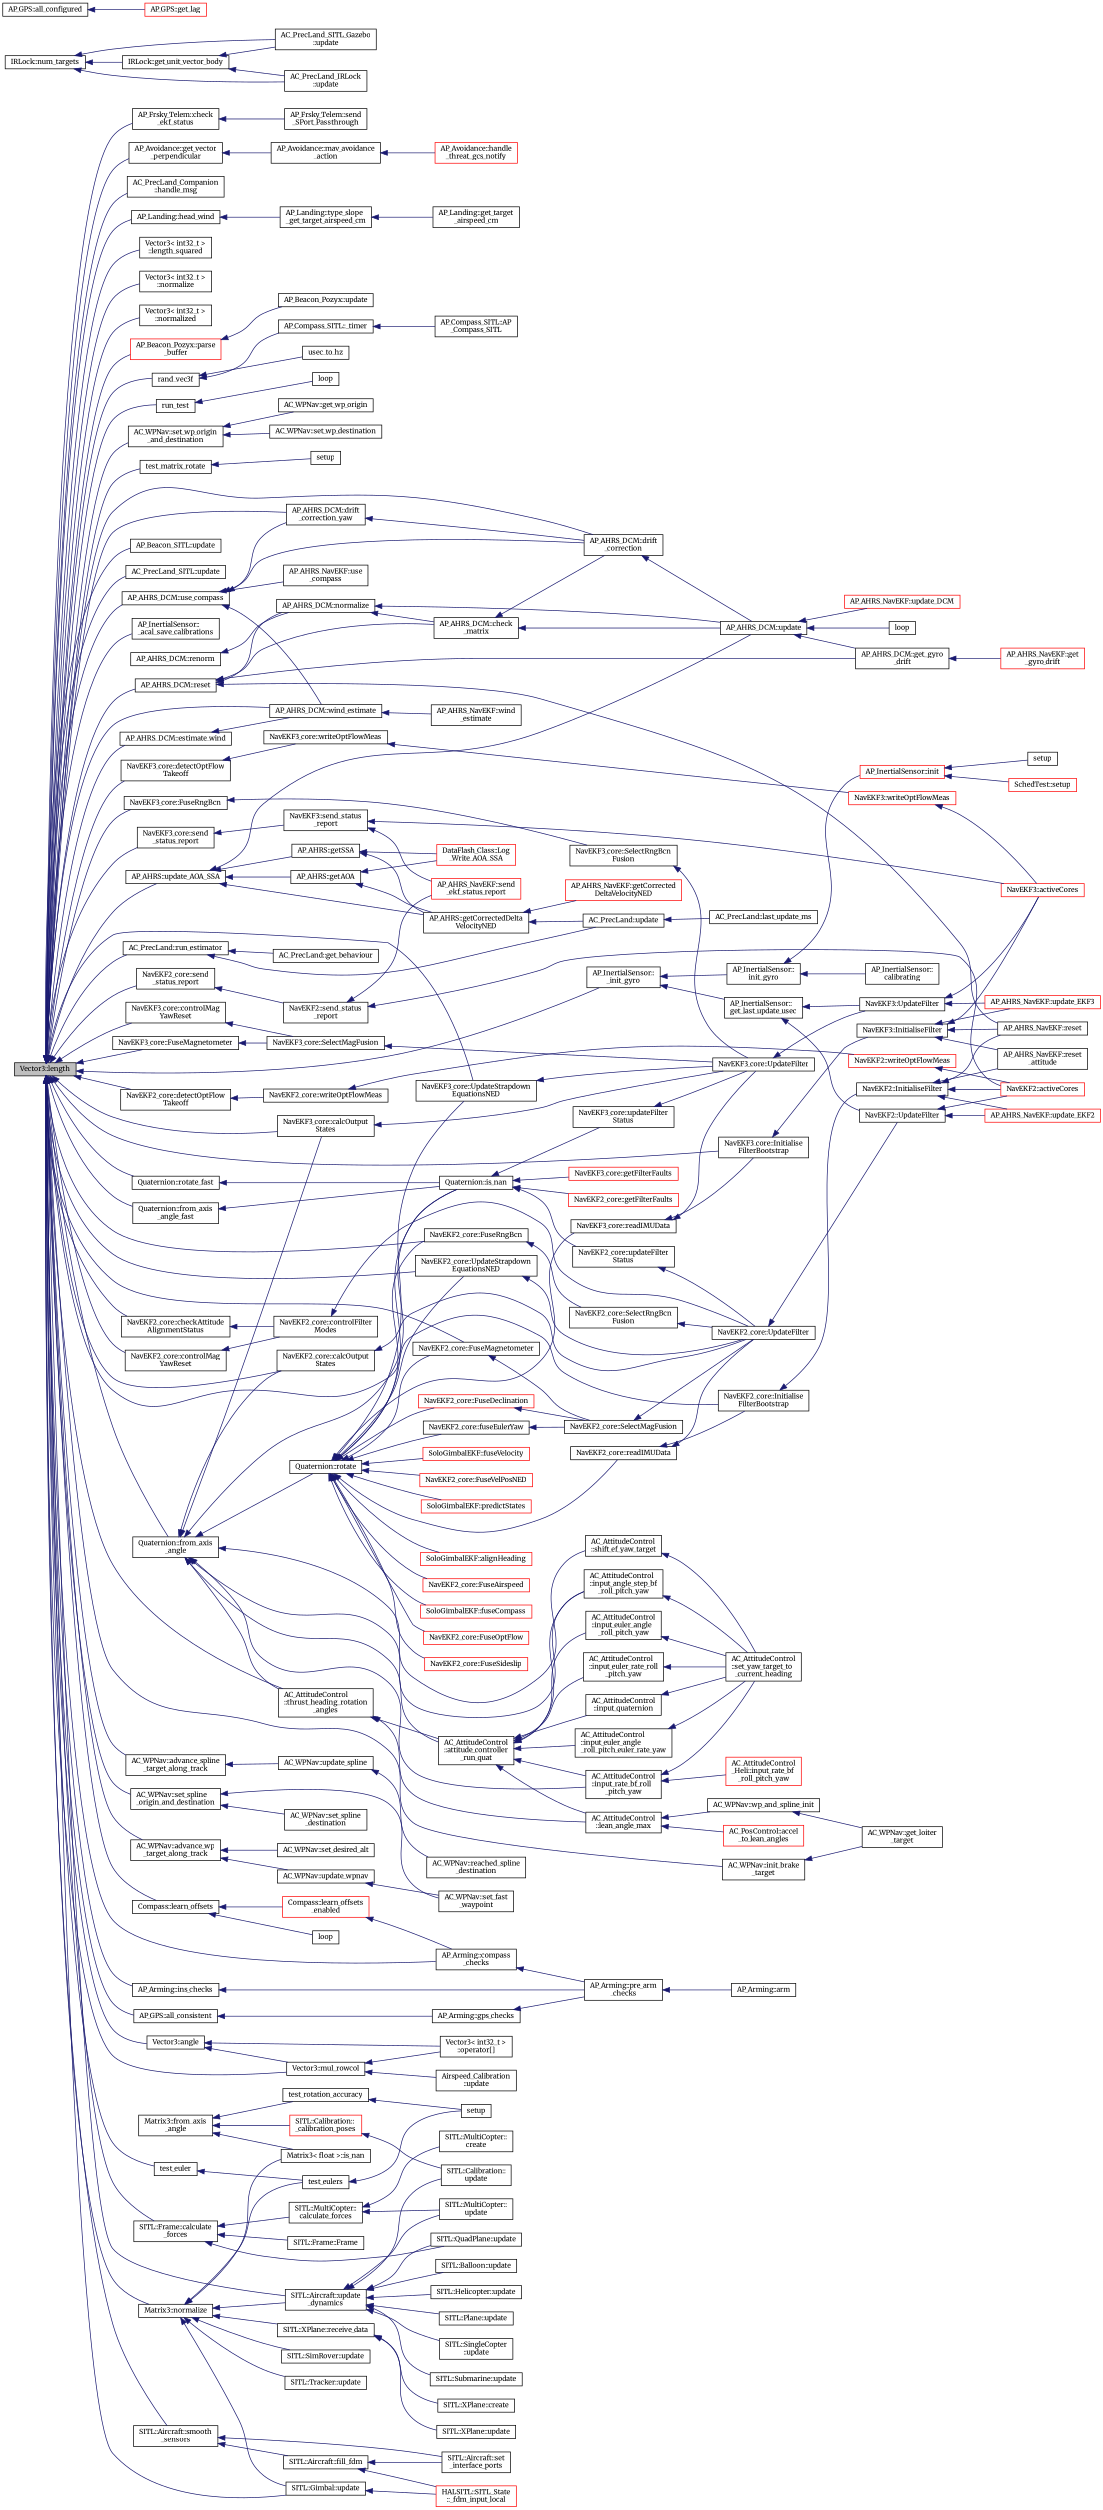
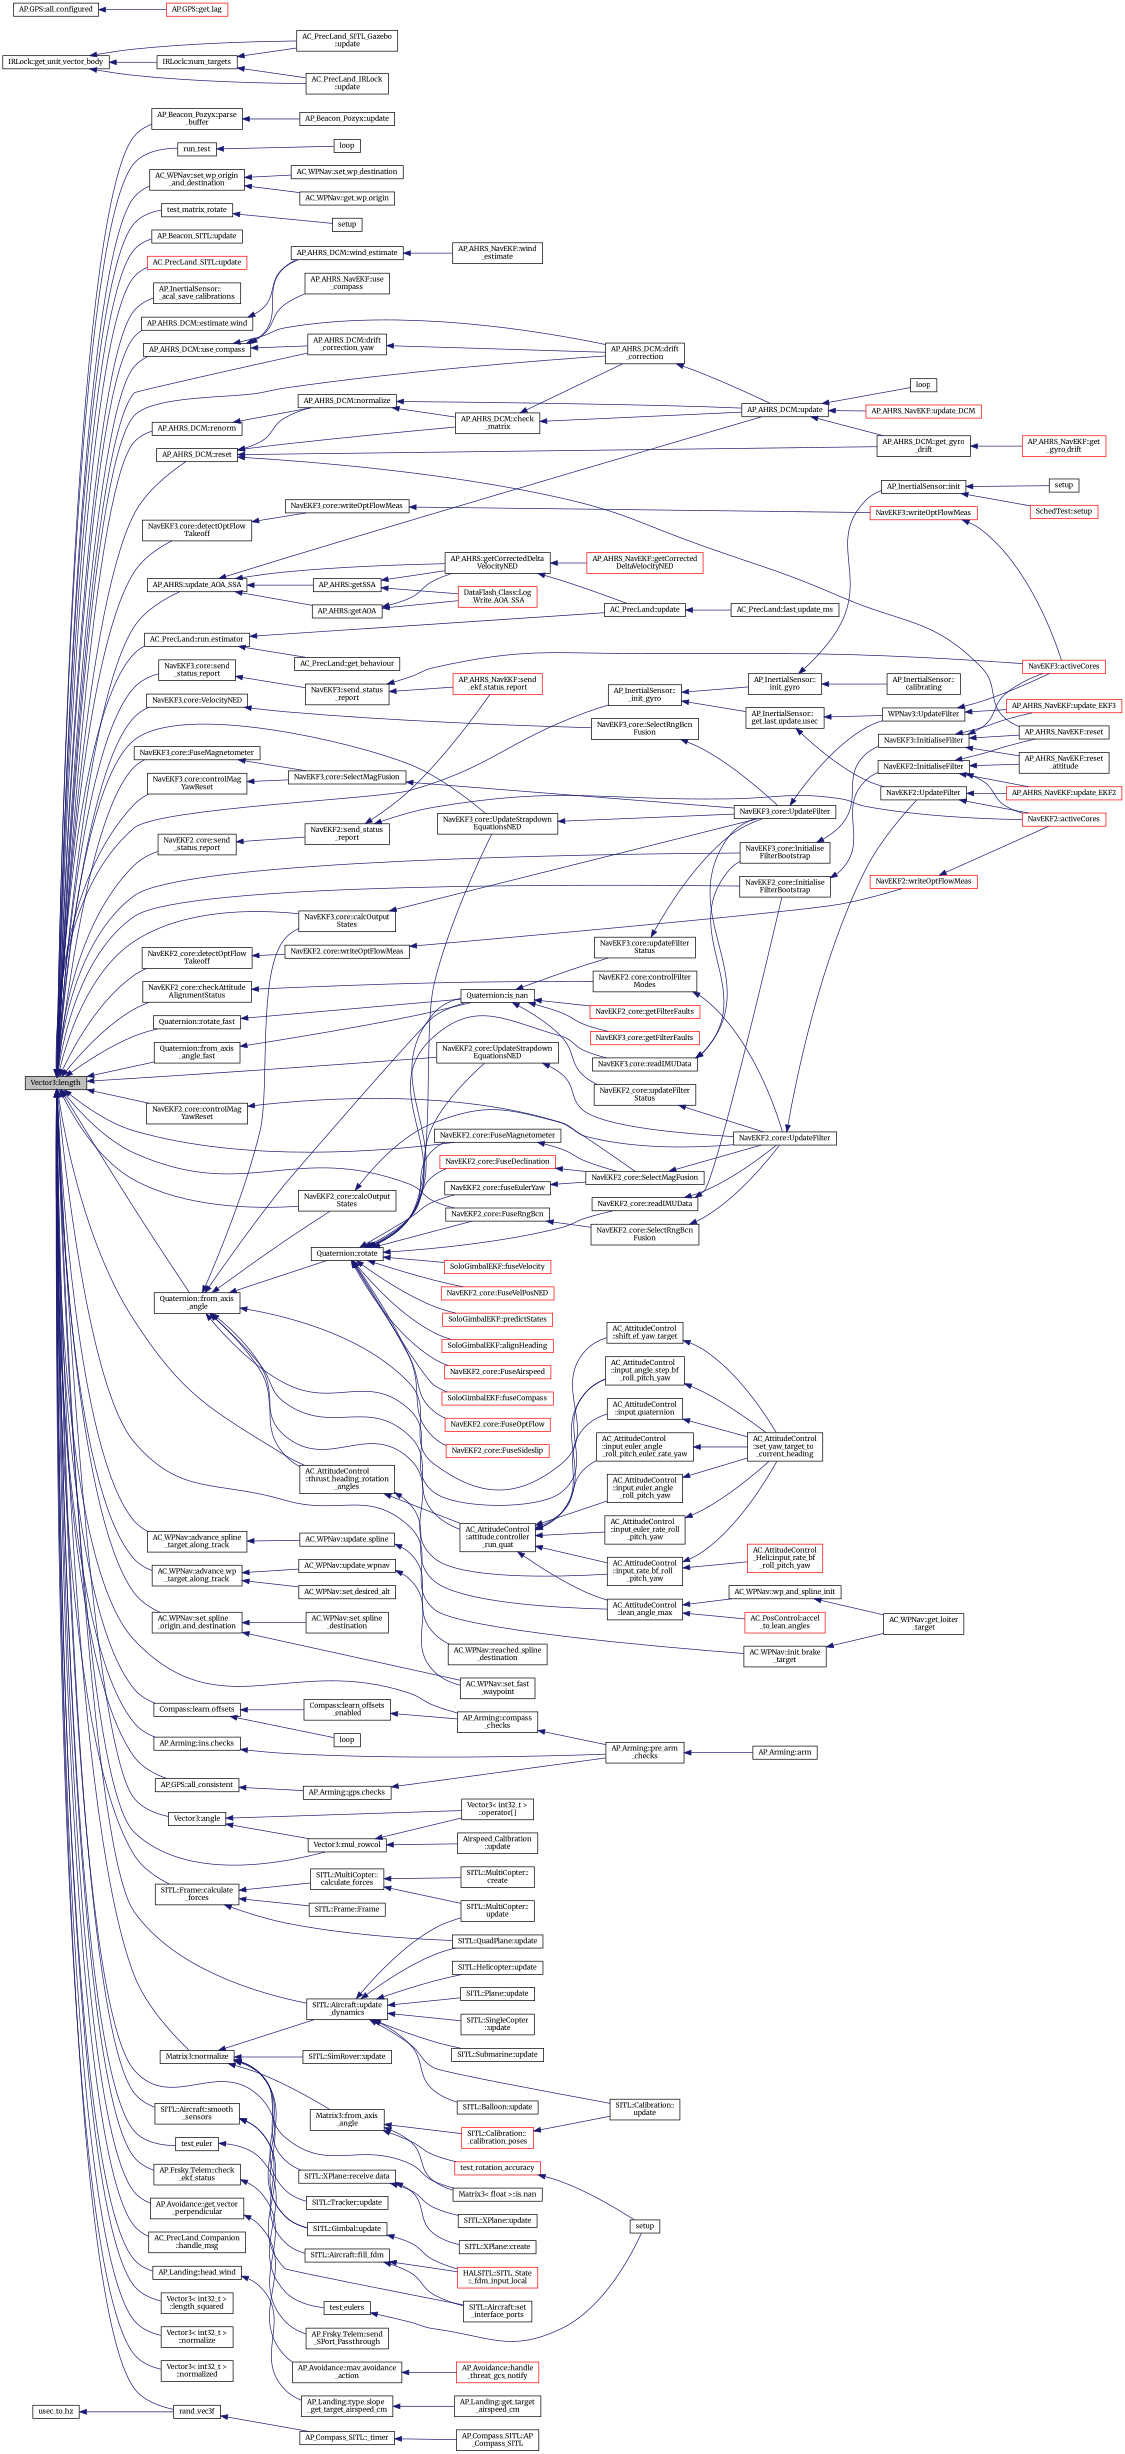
edge "IRLock::get_unit_vector_body" -> "IRLock::num_targets": reversed
node "AP_Beacon_Pozyx::parse _buffer": color red -> black
edge "usec_to_hz" -> "rand_vec3f": reversed
node "AC_PrecLand_SITL::update": color black -> red
edge "AP_AHRS_DCM::wind_estimate" -> "Vector3::length": now "AP_AHRS_DCM::renorm" -> "Vector3::length"
node "AP_InertialSensor::init": color red -> black
node "NavEKF3_core::FuseRngBcn": label "NavEKF3_core::FuseRngBcn" -> "NavEKF3_core::VelocityNED"
node "NavEKF3::UpdateFilter": label "NavEKF3::UpdateFilter" -> "WPNav3::UpdateFilter"
edge "NavEKF2_core::controlFilter Modes" -> "NavEKF2_core::controlMag YawReset": now "NavEKF2_core::SelectMagFusion" -> "NavEKF2_core::controlMag YawReset"
node "Compass::learn_offsets _enabled": color red -> black
node "test_rotation_accuracy": color black -> red
edge "test_eulers" -> "Matrix3::normalize": now "Matrix3::from_axis _angle" -> "Matrix3::normalize"
